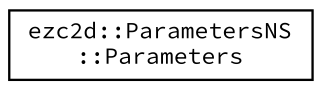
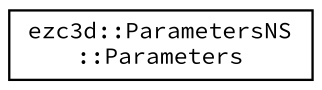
node "ezc2d::ParametersNS ::Parameters": label "ezc2d::ParametersNS ::Parameters" -> "ezc3d::ParametersNS ::Parameters"
